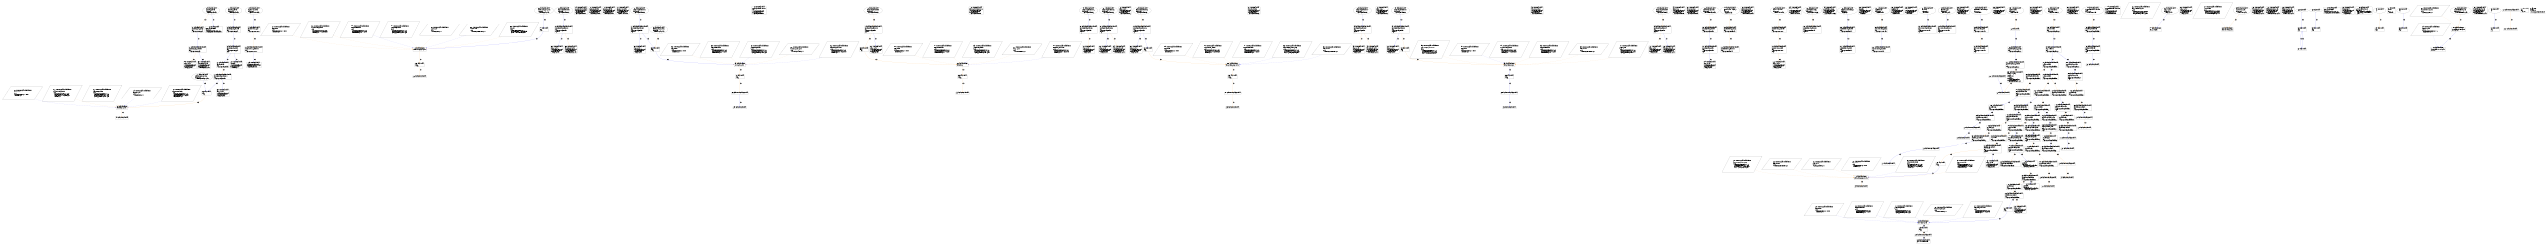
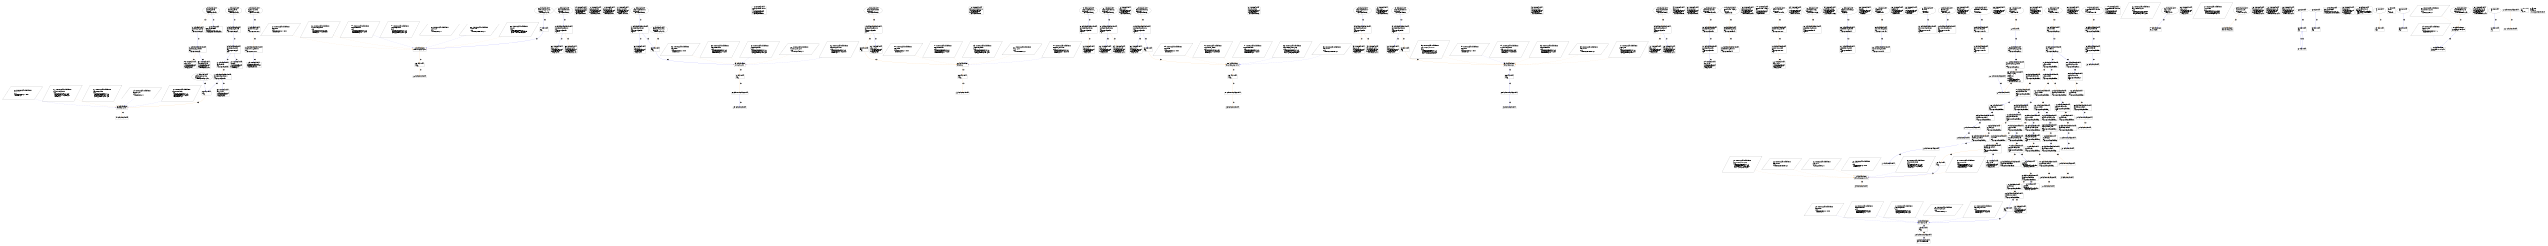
node "111:": added
node "160:": text "VisualScriptSystemName" -> "IncramentSwordCount"
node "453:": text "StartFindVulgrimQuest" -> "VisualScriptSystemName"
